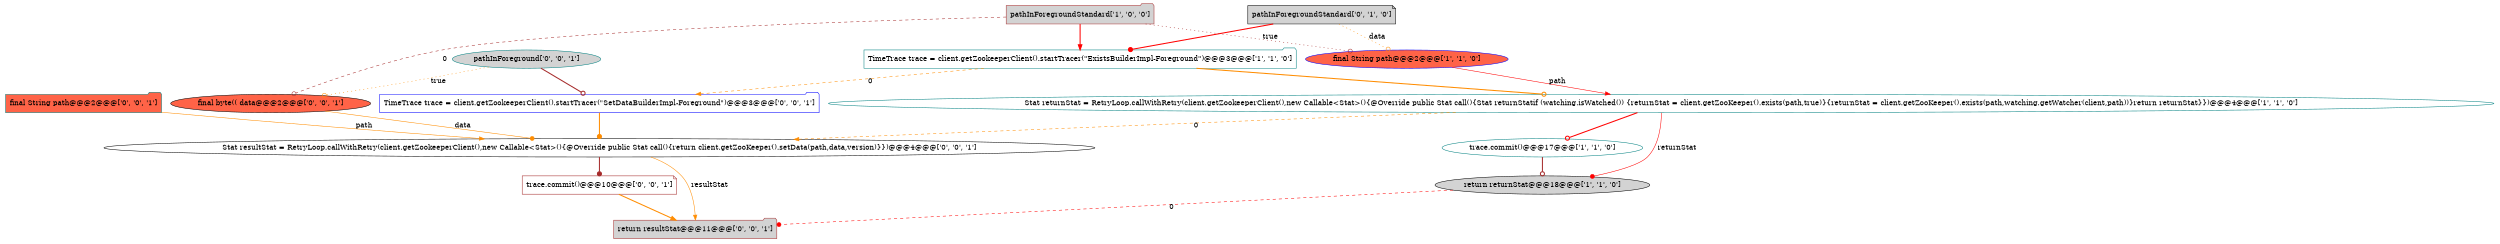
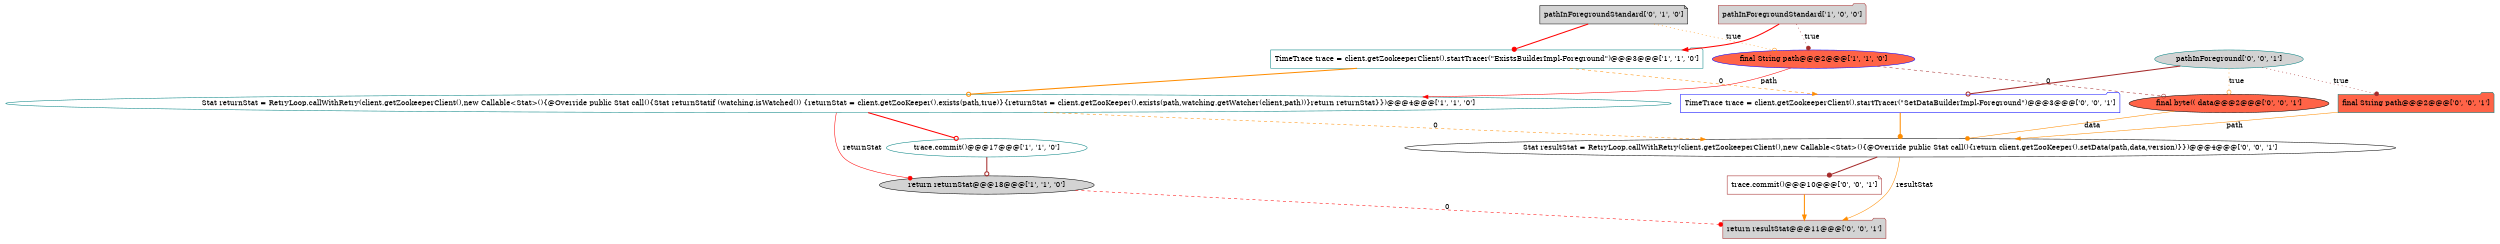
edge "pathInForegroundStandard['1', '0', '0']" -> "final byte(( data@@@2@@@['0', '0', '1']": now "final String path@@@2@@@['1', '1', '0']" -> "final byte(( data@@@2@@@['0', '0', '1']"
edge "pathInForegroundStandard['1', '0', '0']" -> "final String path@@@2@@@['1', '1', '0']": arrowhead odot -> dot
edge "pathInForegroundStandard['0', '1', '0']" -> "final String path@@@2@@@['1', '1', '0']": label "data" -> "true"
edge "pathInForeground['0', '0', '1']" -> "final String path@@@2@@@['0', '0', '1']": added, label "true"
